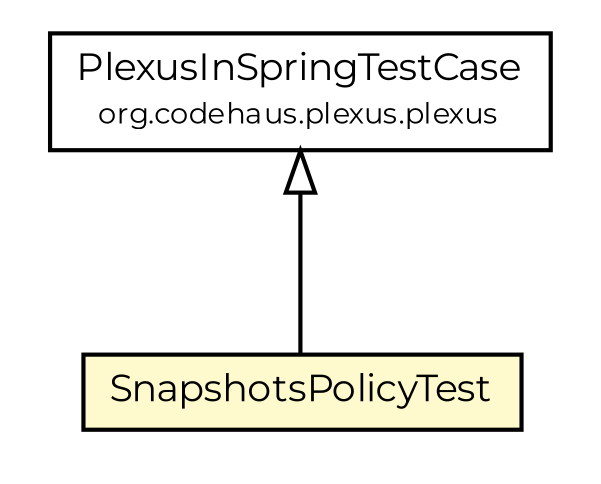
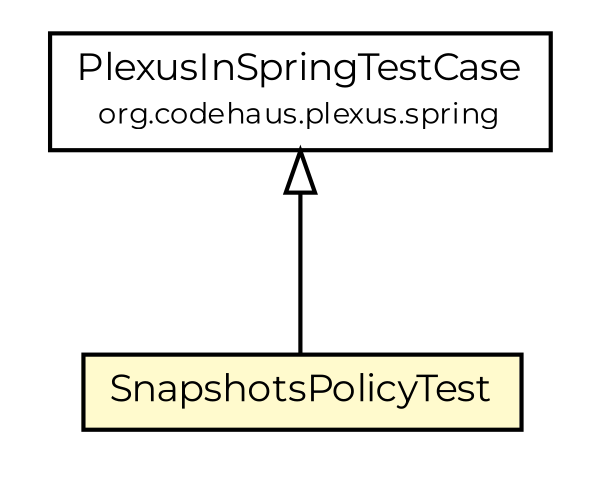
node "PlexusInSpringTestCase": text "org.codehaus.plexus.plexus" -> "org.codehaus.plexus.spring"
